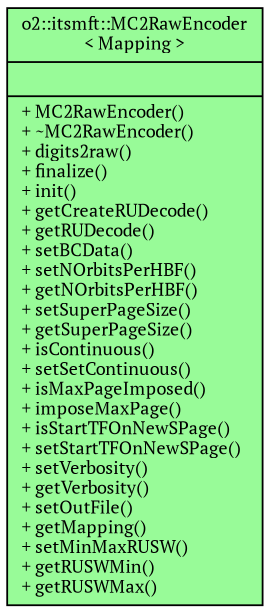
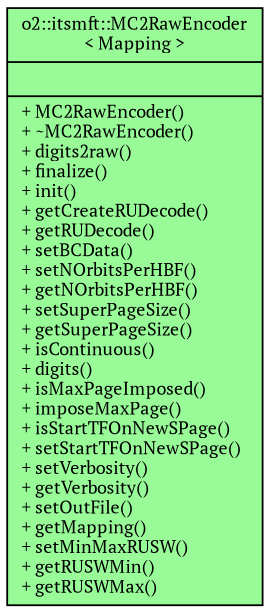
node "o2::itsmft::MC2RawEncoder": text "+ setSetContinuous()" -> "+ digits()"
